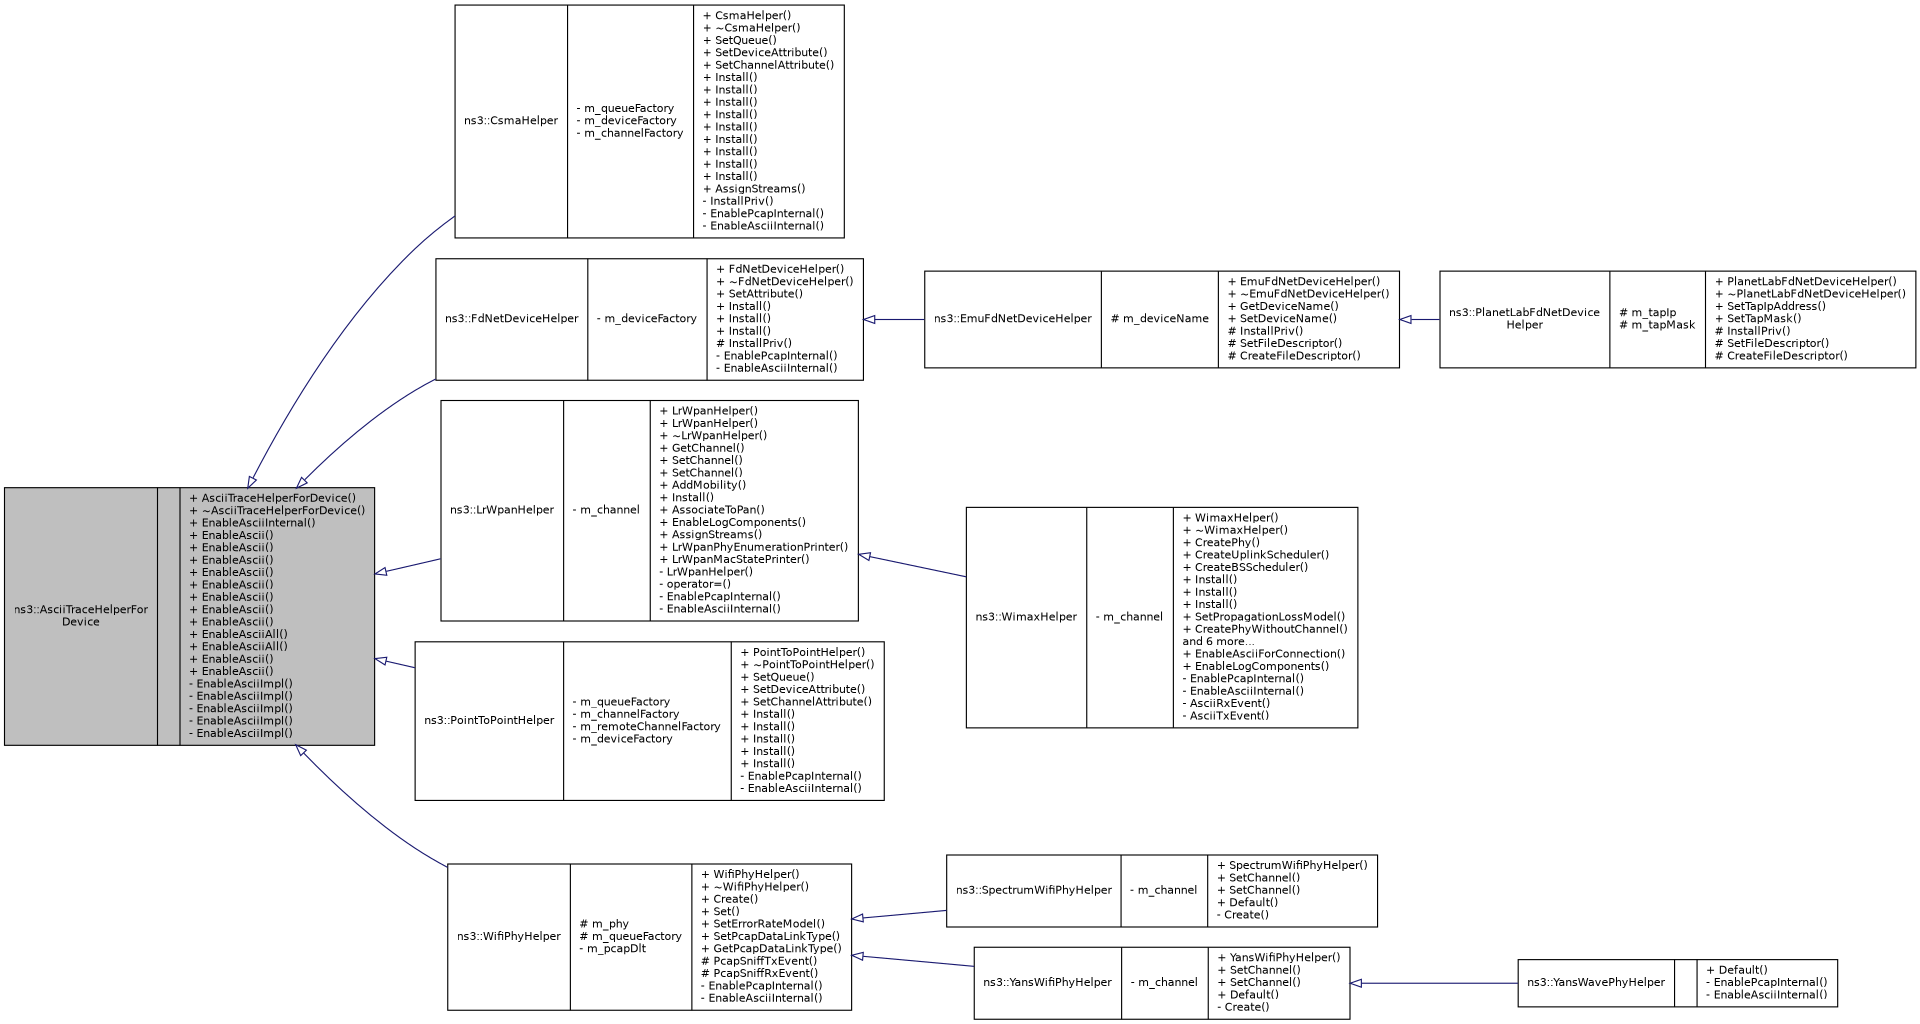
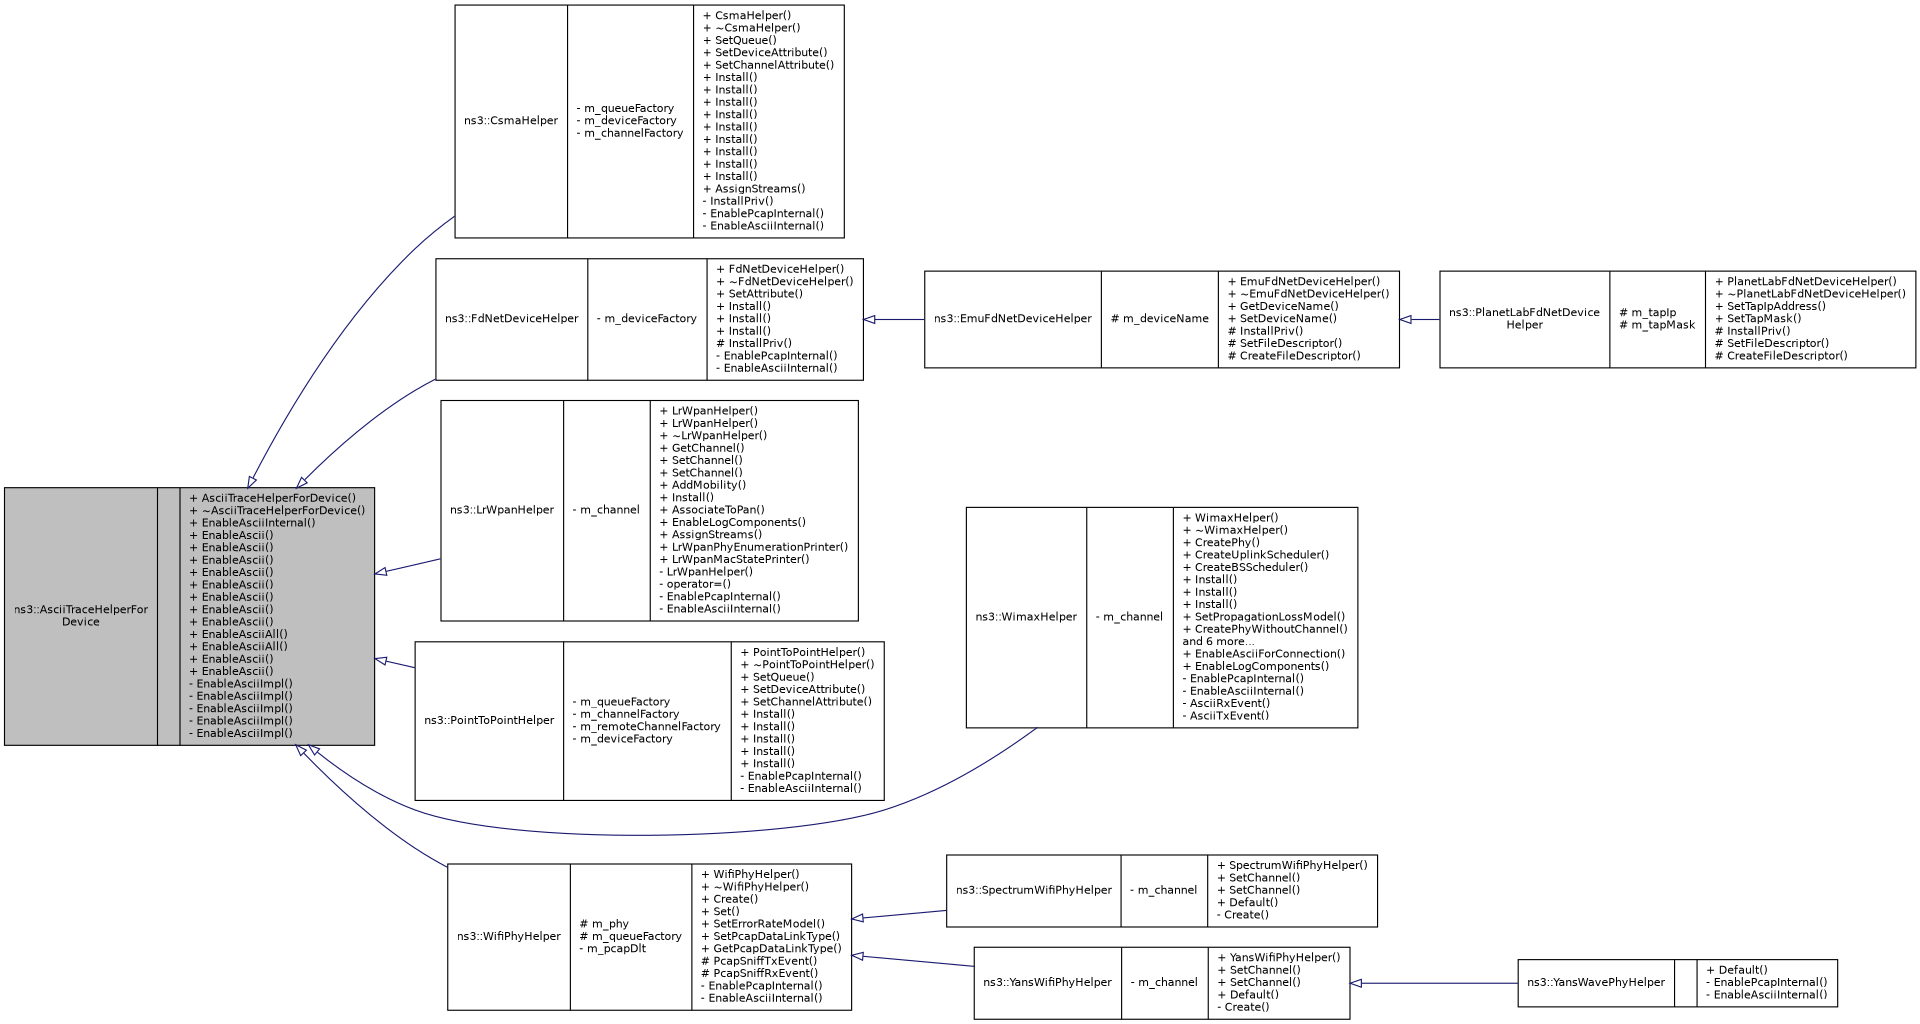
edge "ns3::WimaxHelper" -> "ns3::LrWpanHelper": now "ns3::WimaxHelper" -> "ns3::AsciiTraceHelperFor"
